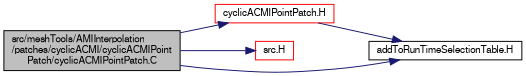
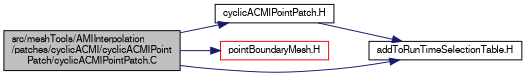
node "cyclicACMIPointPatch.H": color red -> black
node "src.H": label "src.H" -> "pointBoundaryMesh.H"
